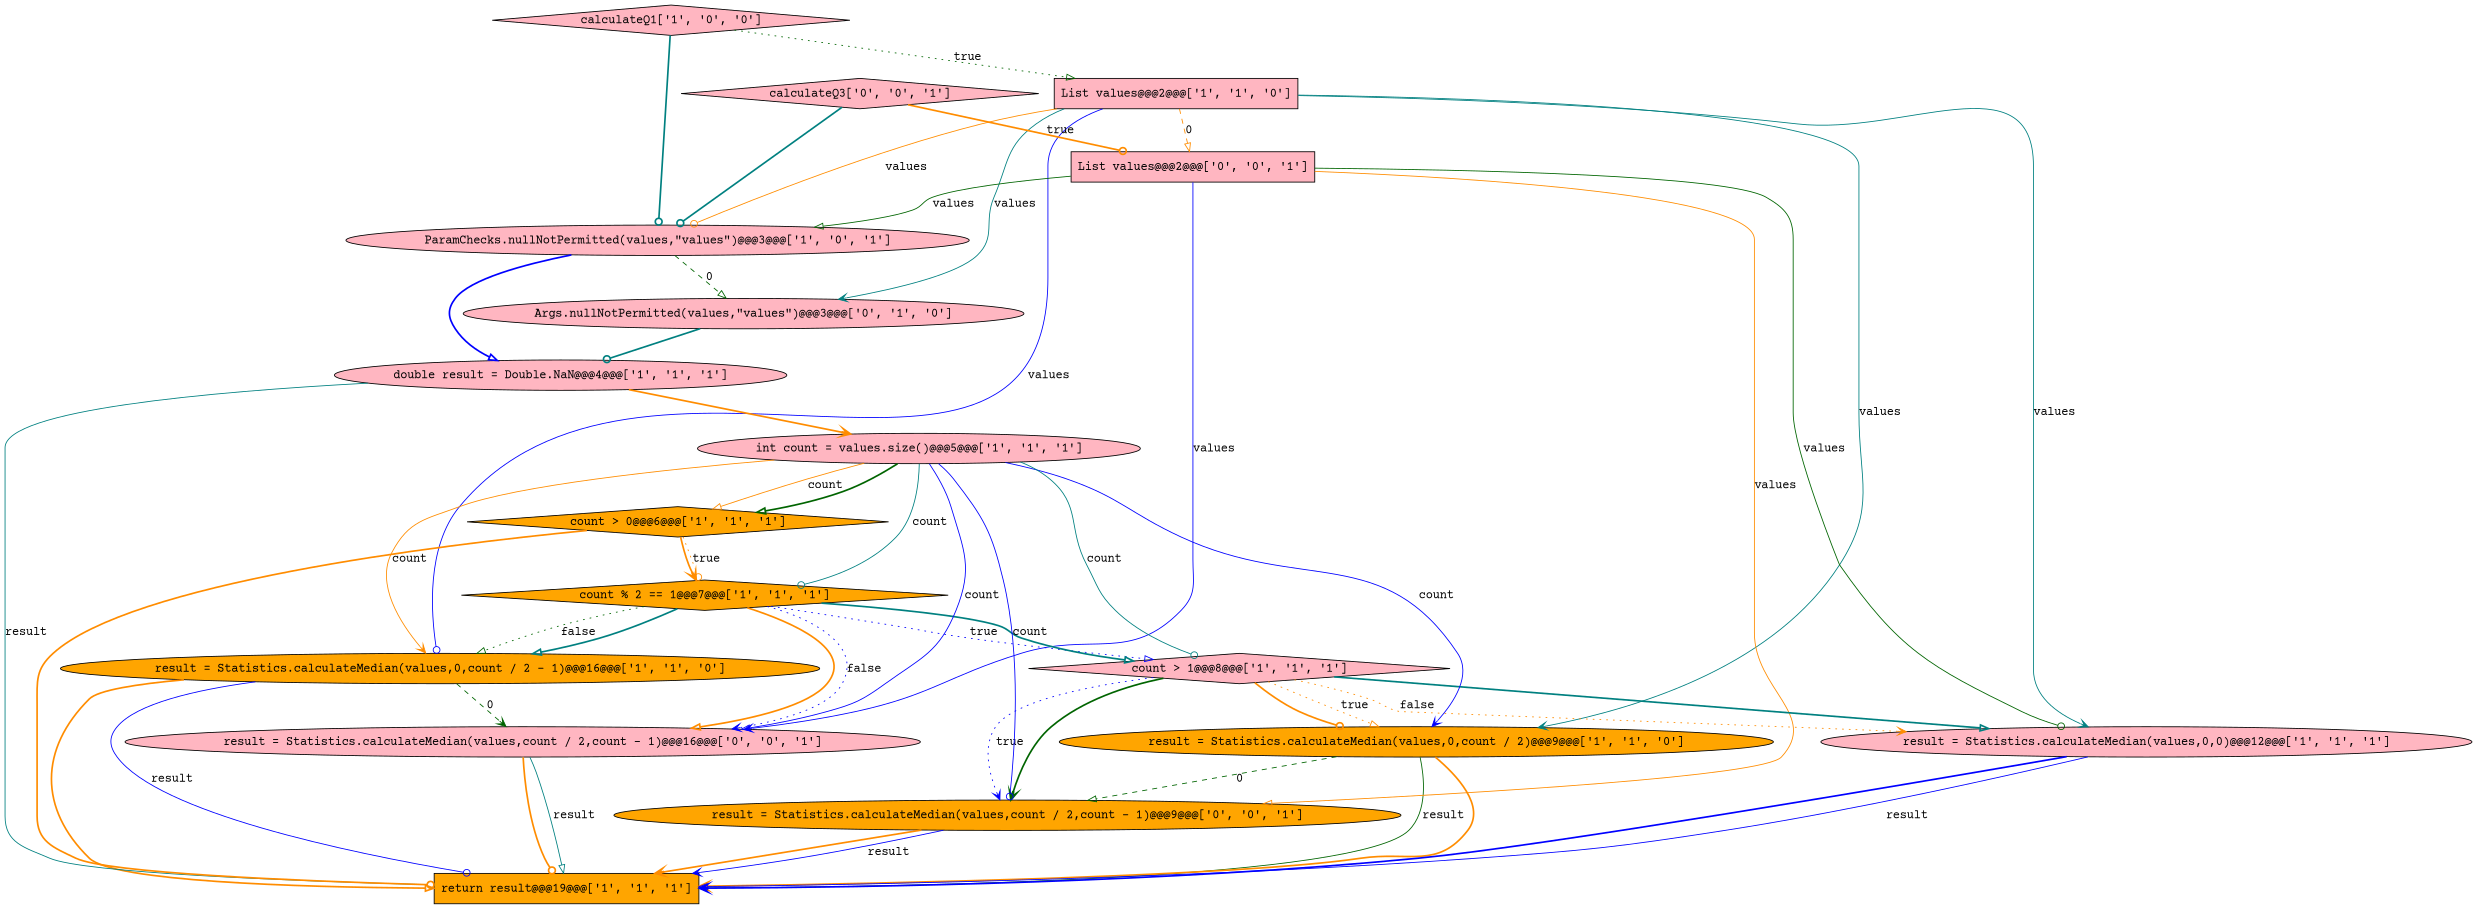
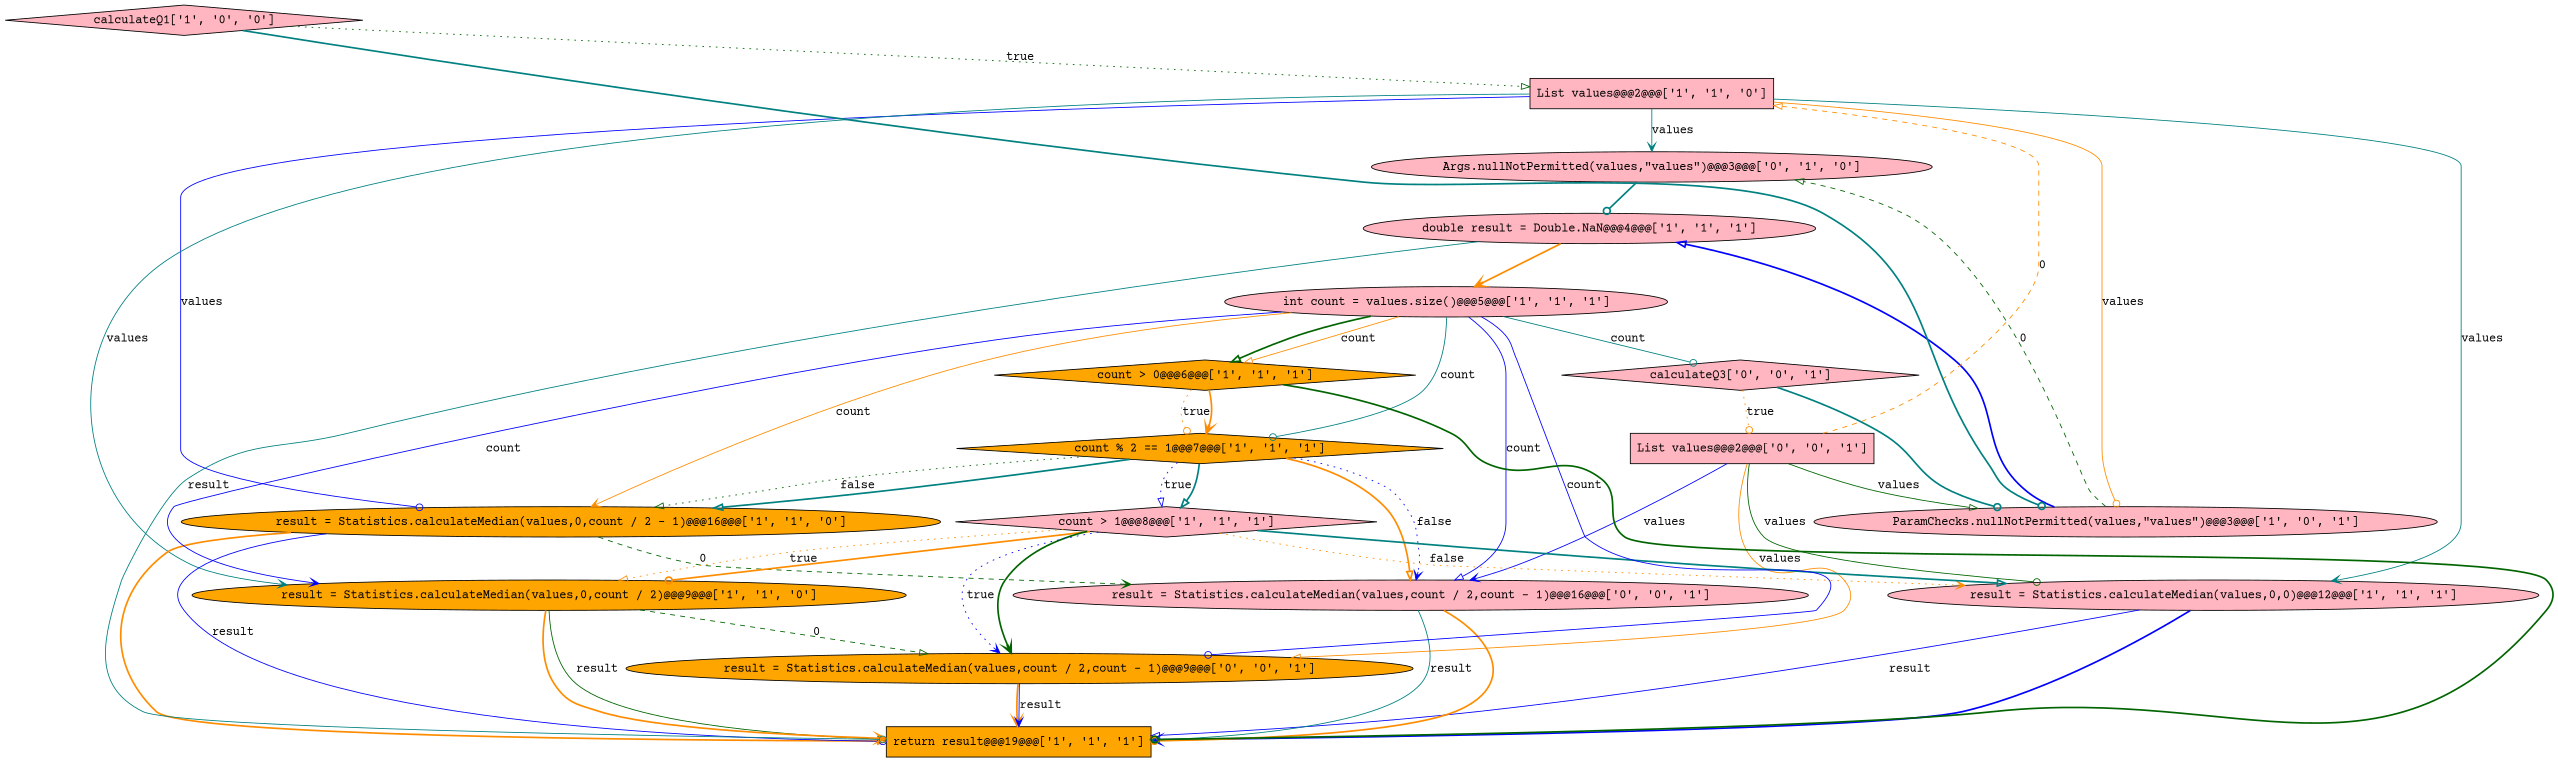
edge "List values@@@2@@@['1', '1', '0']" -> "List values@@@2@@@['0', '0', '1']": reversed
edge "calculateQ3['0', '0', '1']" -> "List values@@@2@@@['0', '0', '1']": style bold -> dotted
edge "int count = values.size()@@@5@@@['1', '1', '1']" -> "count > 1@@@8@@@['1', '1', '1']": now "int count = values.size()@@@5@@@['1', '1', '1']" -> "calculateQ3['0', '0', '1']"
edge "count > 0@@@6@@@['1', '1', '1']" -> "return result@@@19@@@['1', '1', '1']": color darkorange -> darkgreen
